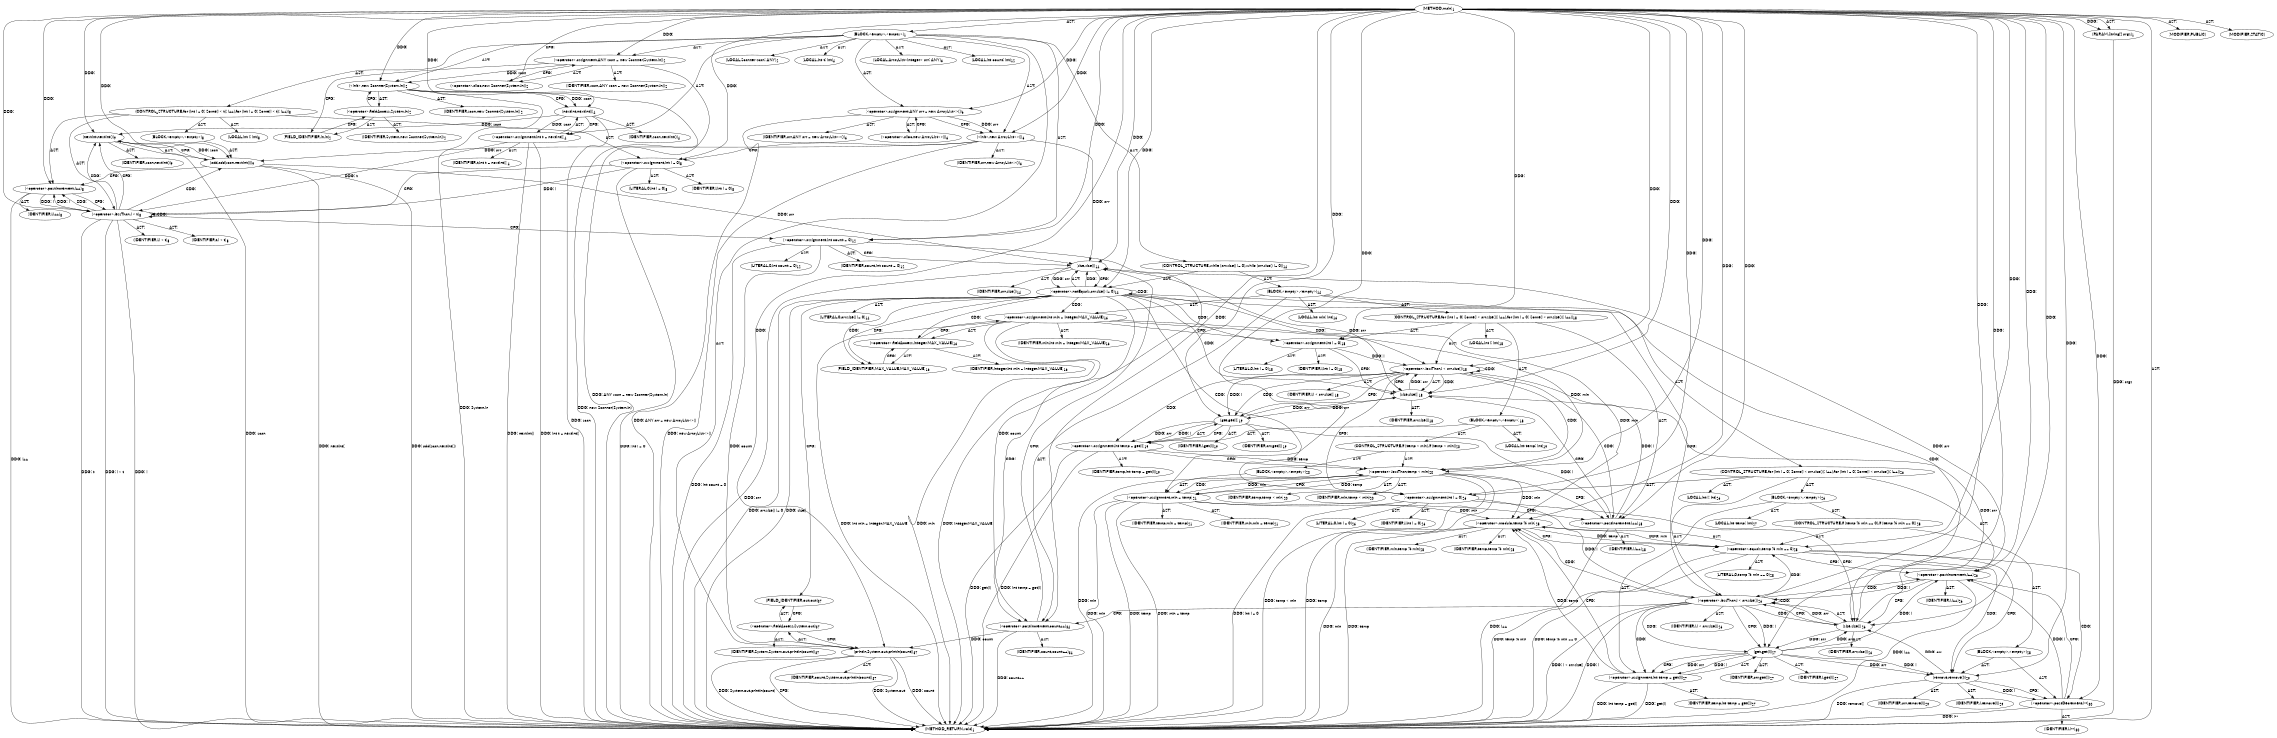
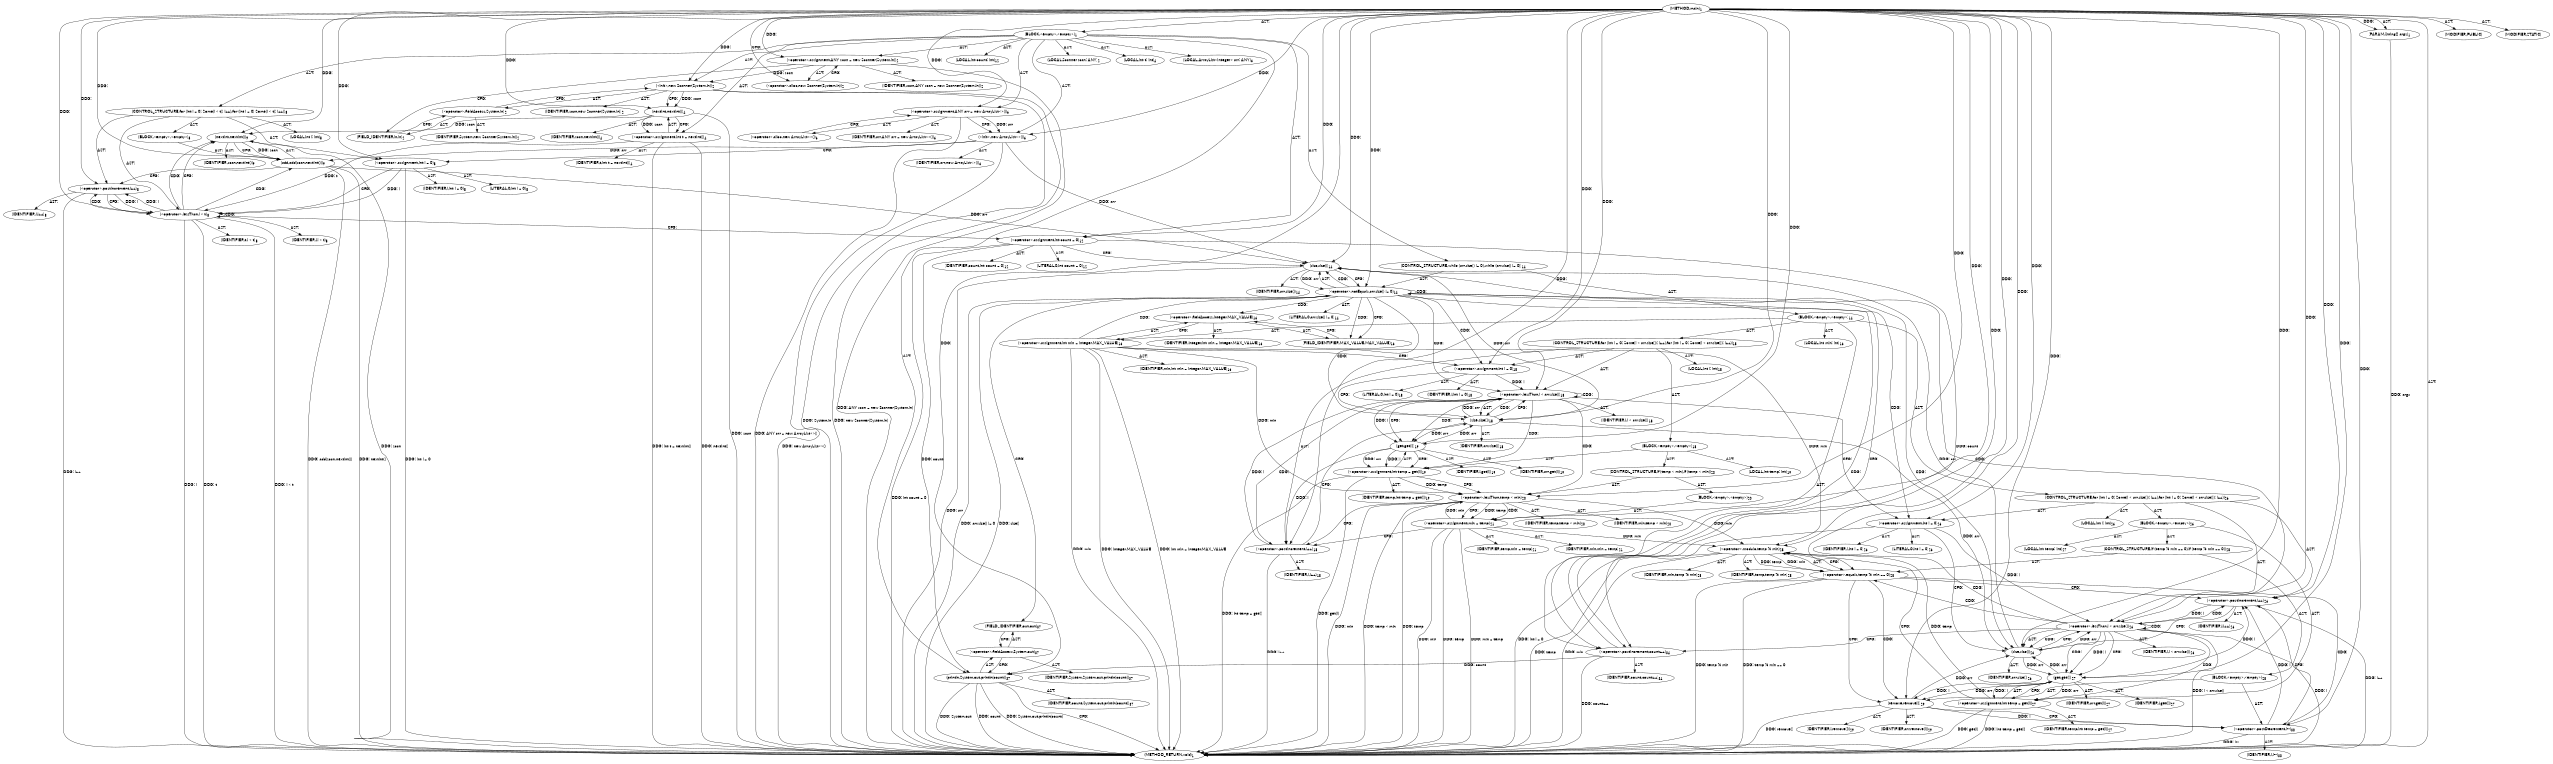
edge "(<operator>.notEquals,arr.size() != 0)" -> "(<operator>.assignment,int min = Integer.MAX_VALUE)": reversed
node "(LITERAL,0,temp % min == 0)": removed
